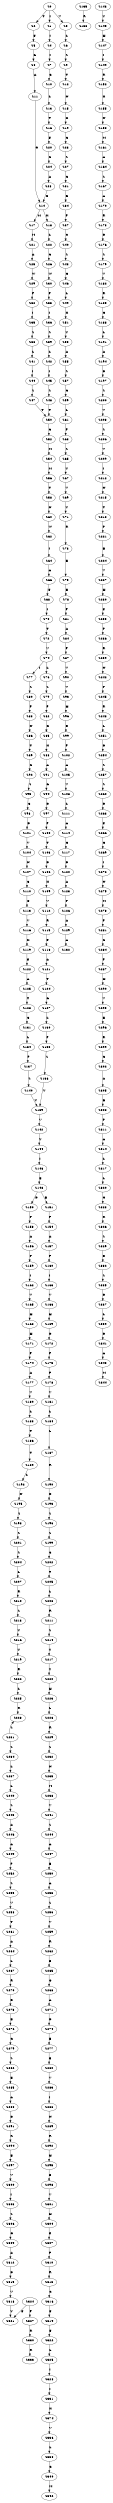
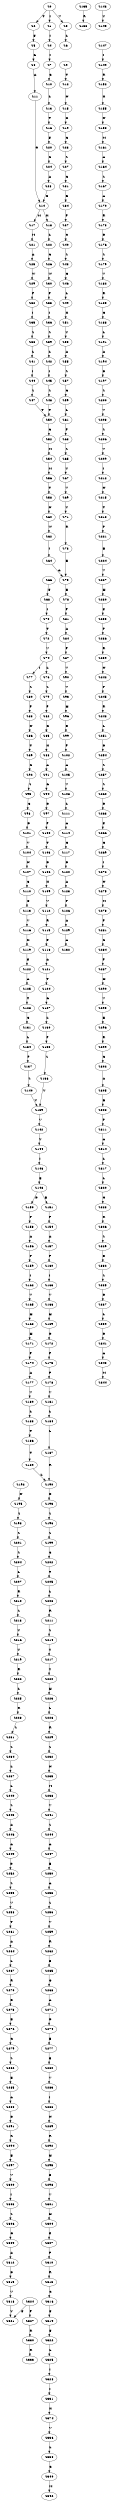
edge "S145" -> "S147": removed, label "H"
edge "S6" -> "S9": removed, label "S"
edge "S64" -> "S66": now "S64" -> "S75"
edge "S189" -> "S192": now "S189" -> "S190"
edge "S231" -> "S228": reversed
edge "S249" -> "S252": label "P" -> "D"
